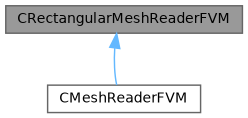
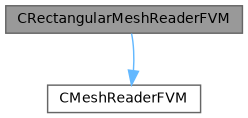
edge "CMeshReaderFVM" -> "CRectangularMeshReaderFVM": reversed
